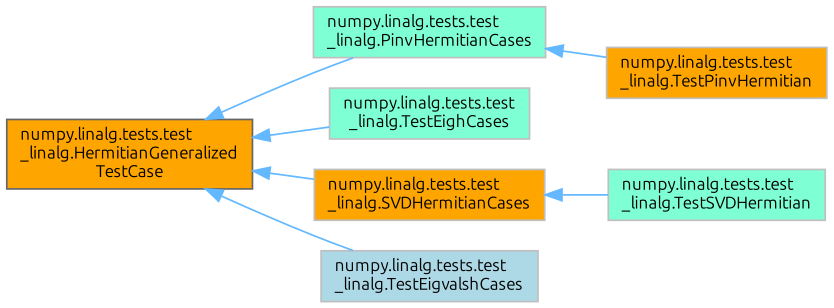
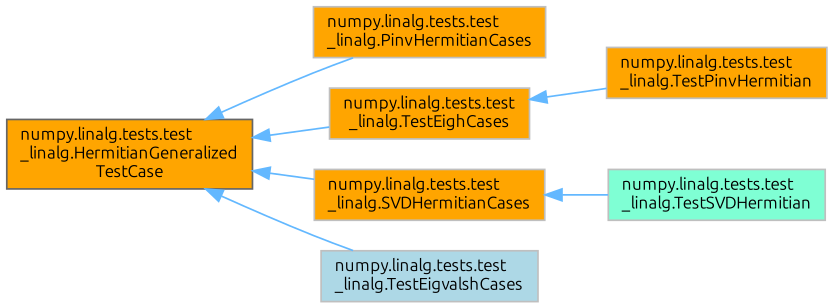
node "numpy.linalg.tests.test _linalg.PinvHermitianCases": fillcolor aquamarine -> orange
edge "numpy.linalg.tests.test _linalg.TestPinvHermitian" -> "numpy.linalg.tests.test _linalg.PinvHermitianCases": now "numpy.linalg.tests.test _linalg.TestPinvHermitian" -> "numpy.linalg.tests.test _linalg.TestEighCases"
node "numpy.linalg.tests.test _linalg.TestEighCases": fillcolor aquamarine -> orange
